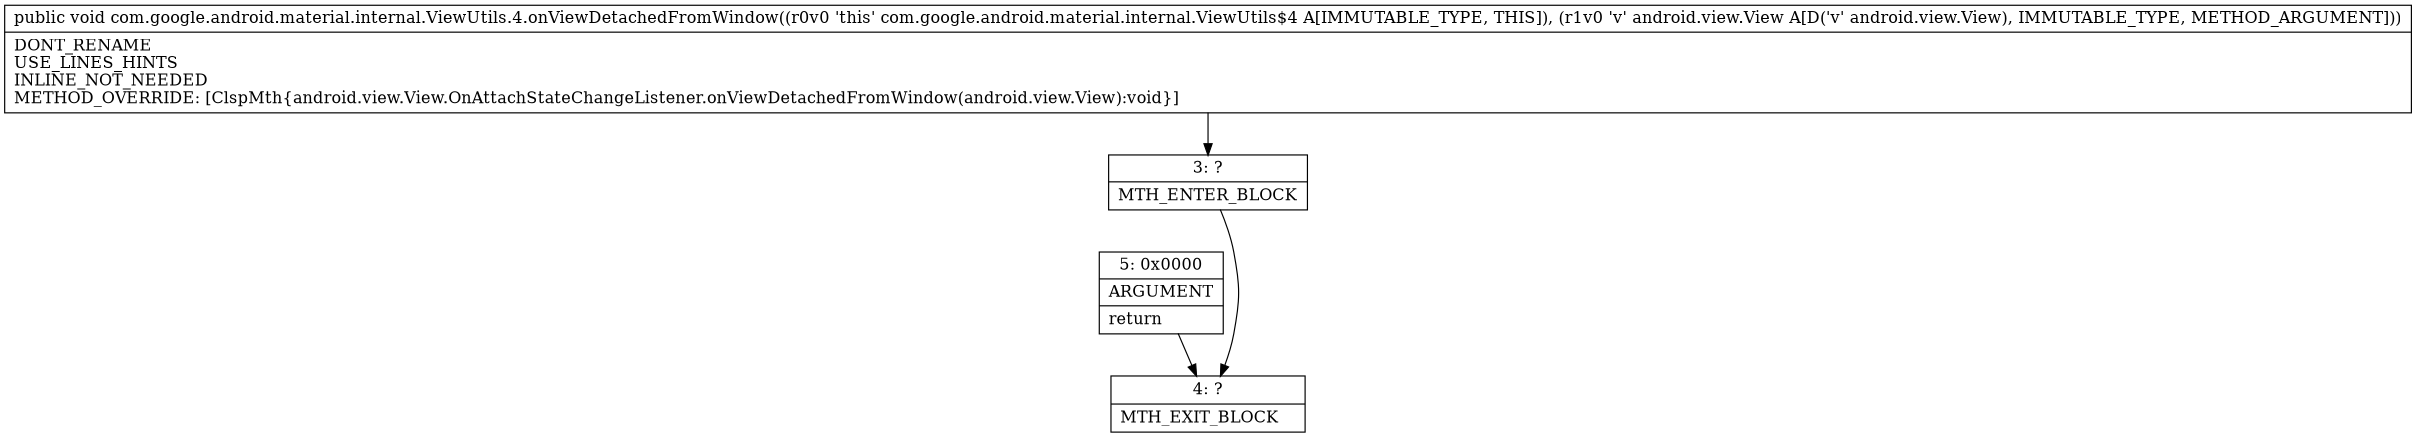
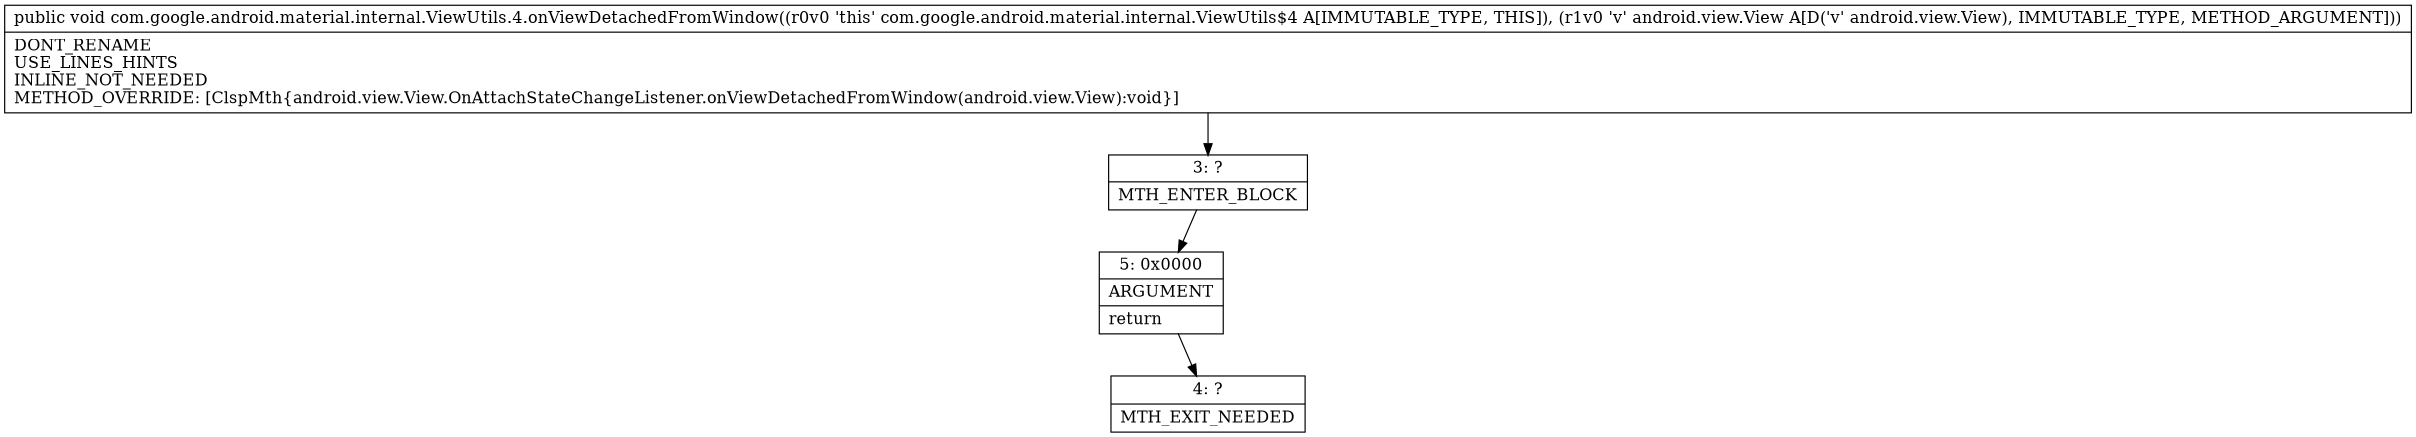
edge "3: ?" -> "4: ?": now "3: ?" -> "5: 0x0000"
node "4: ?": text "MTH_EXIT_BLOCK" -> "MTH_EXIT_NEEDED"
